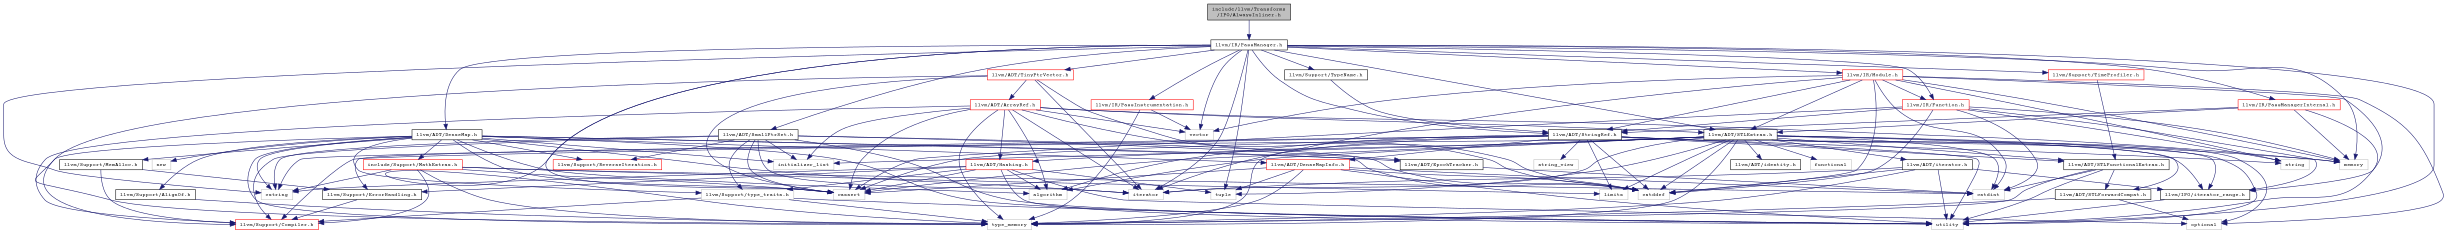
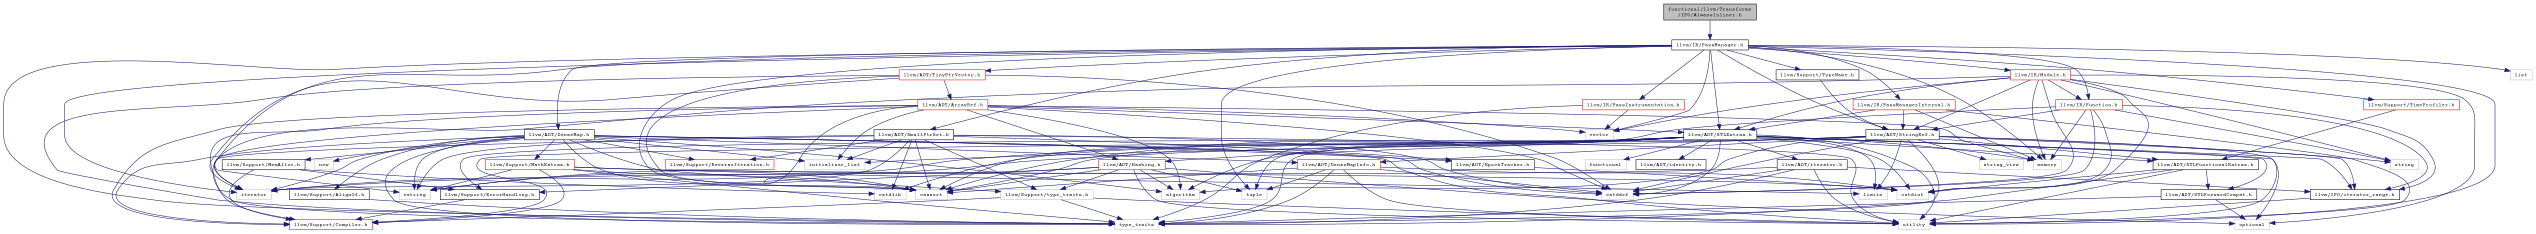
node "include/llvm/Transforms /IPO/AlwaysInliner.h": label "include/llvm/Transforms /IPO/AlwaysInliner.h" -> "functional/llvm/Transforms /IPO/AlwaysInliner.h"
node "list": added
node "include/Support/MathExtras.h": label "include/Support/MathExtras.h" -> "llvm/Support/MathExtras.h"
node "cstdlib": added
node "type_memory": label "type_memory" -> "type_traits"
